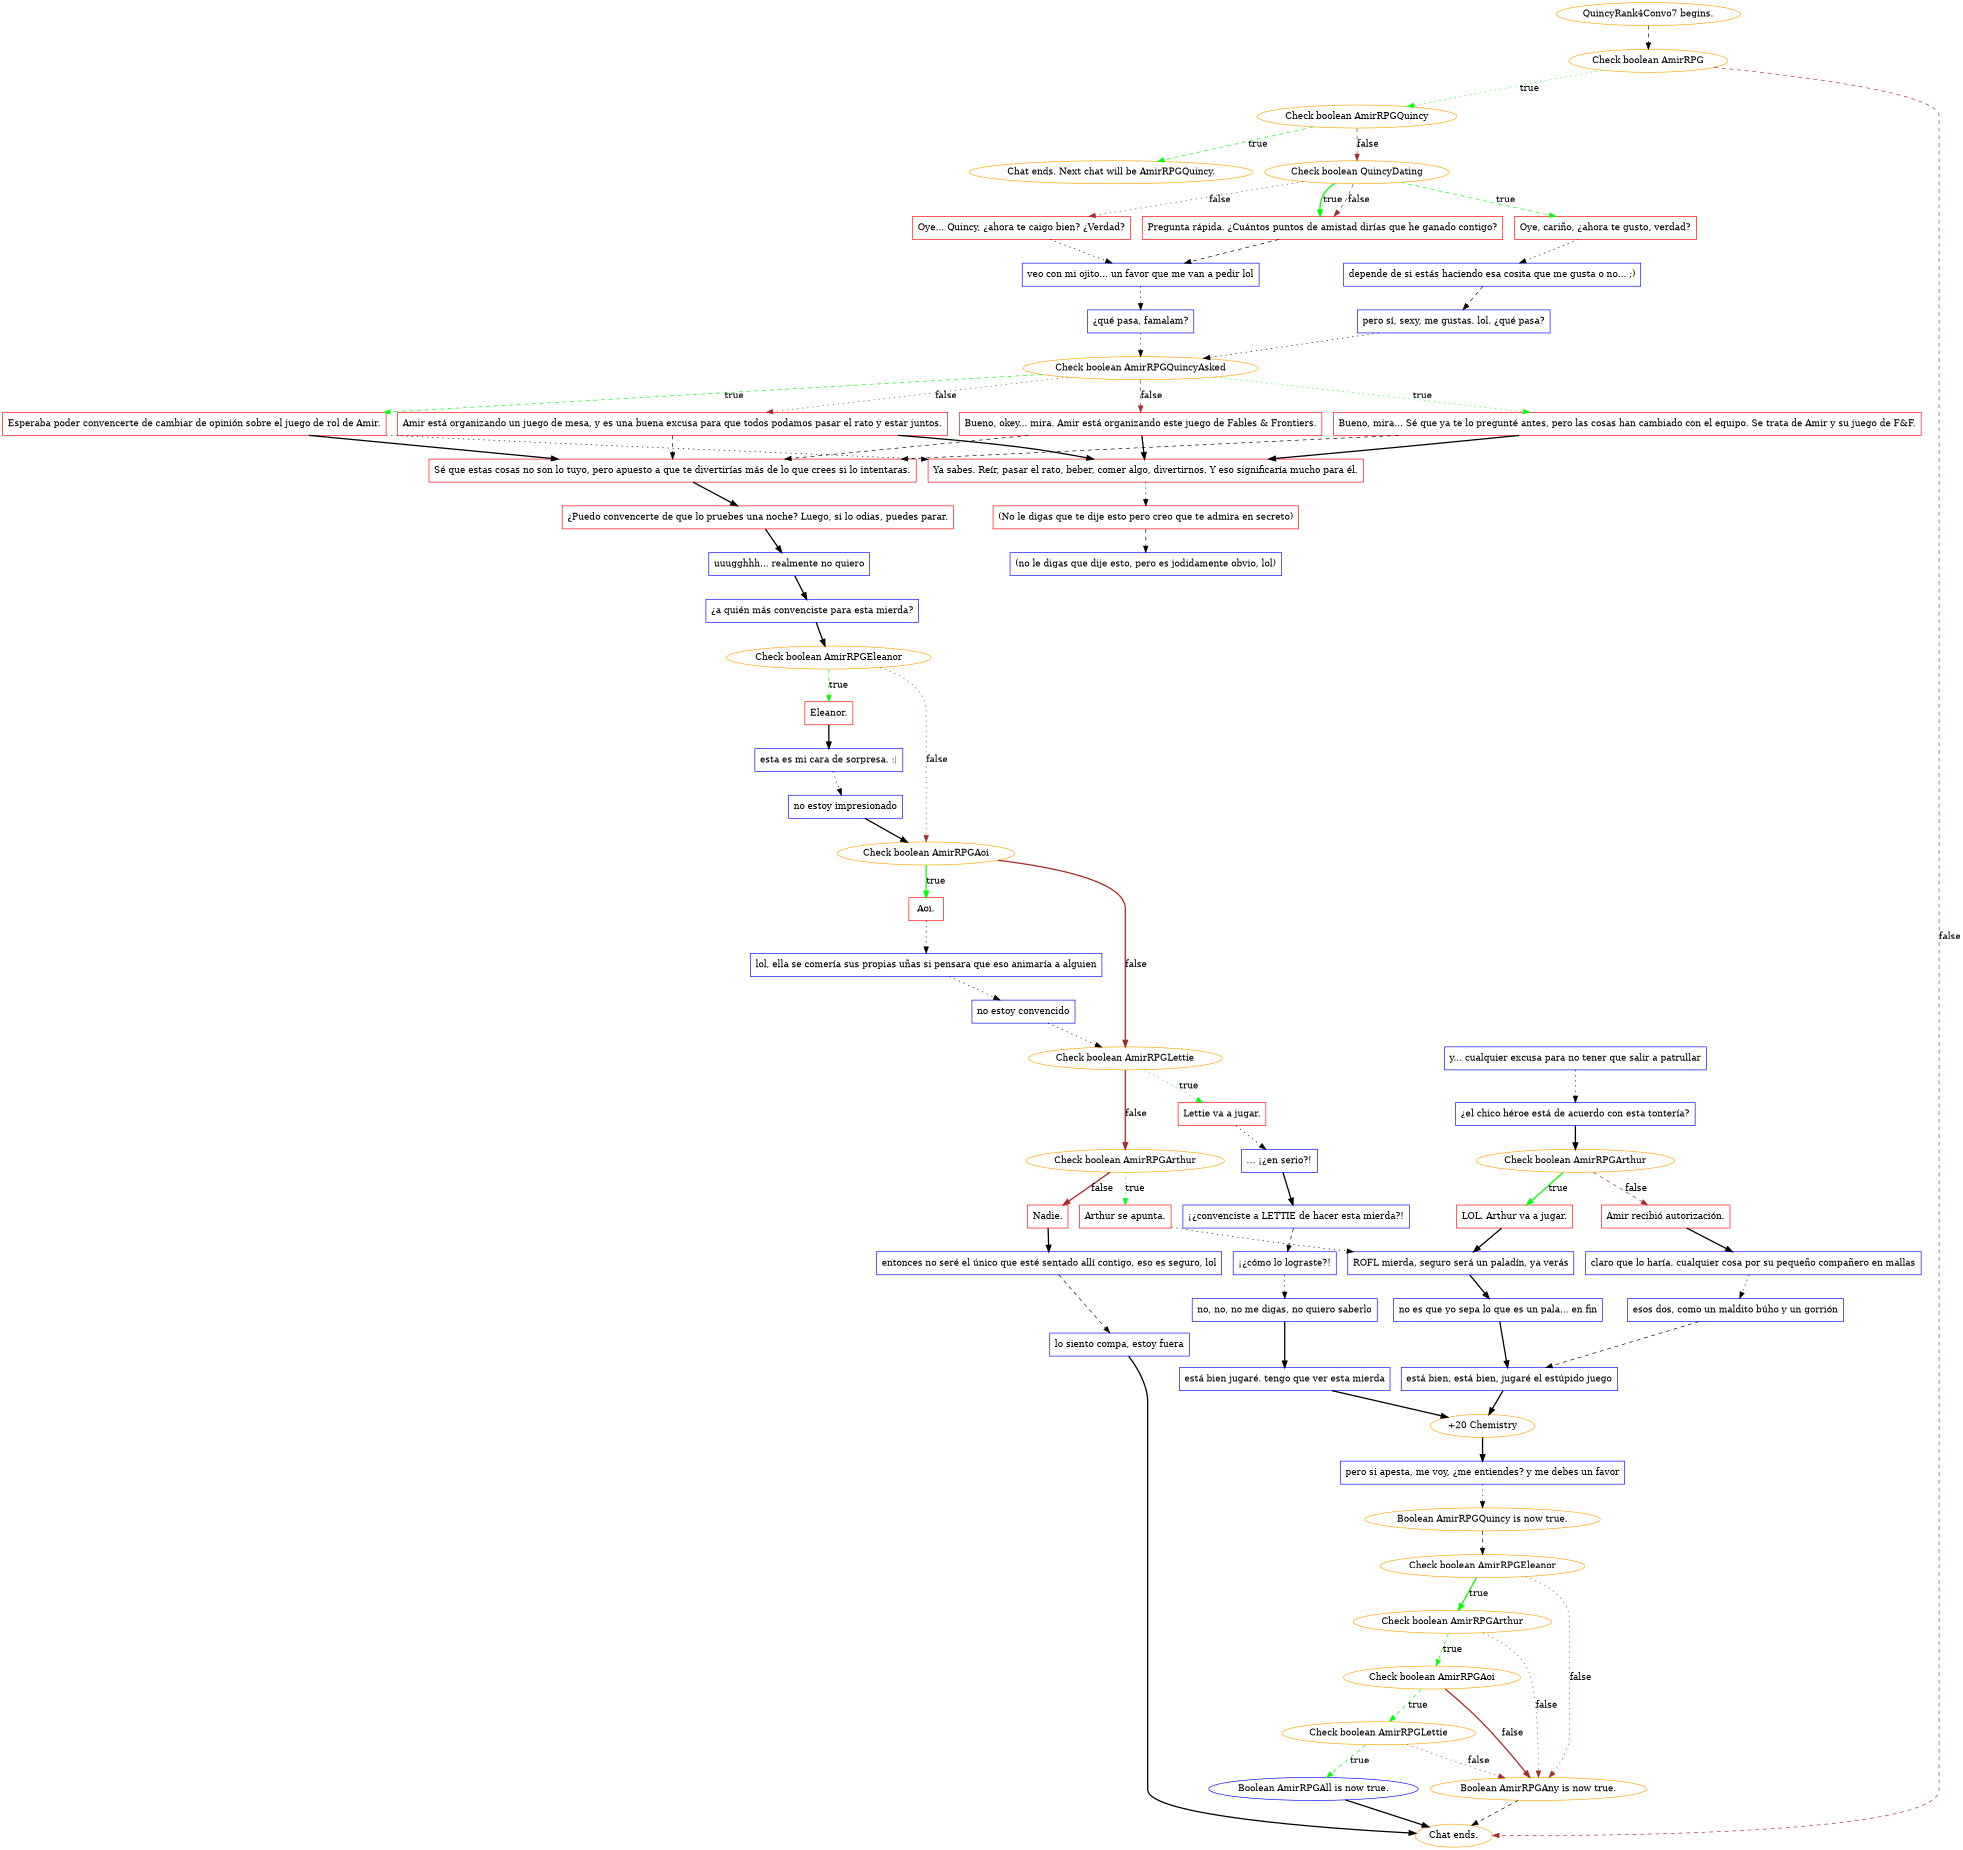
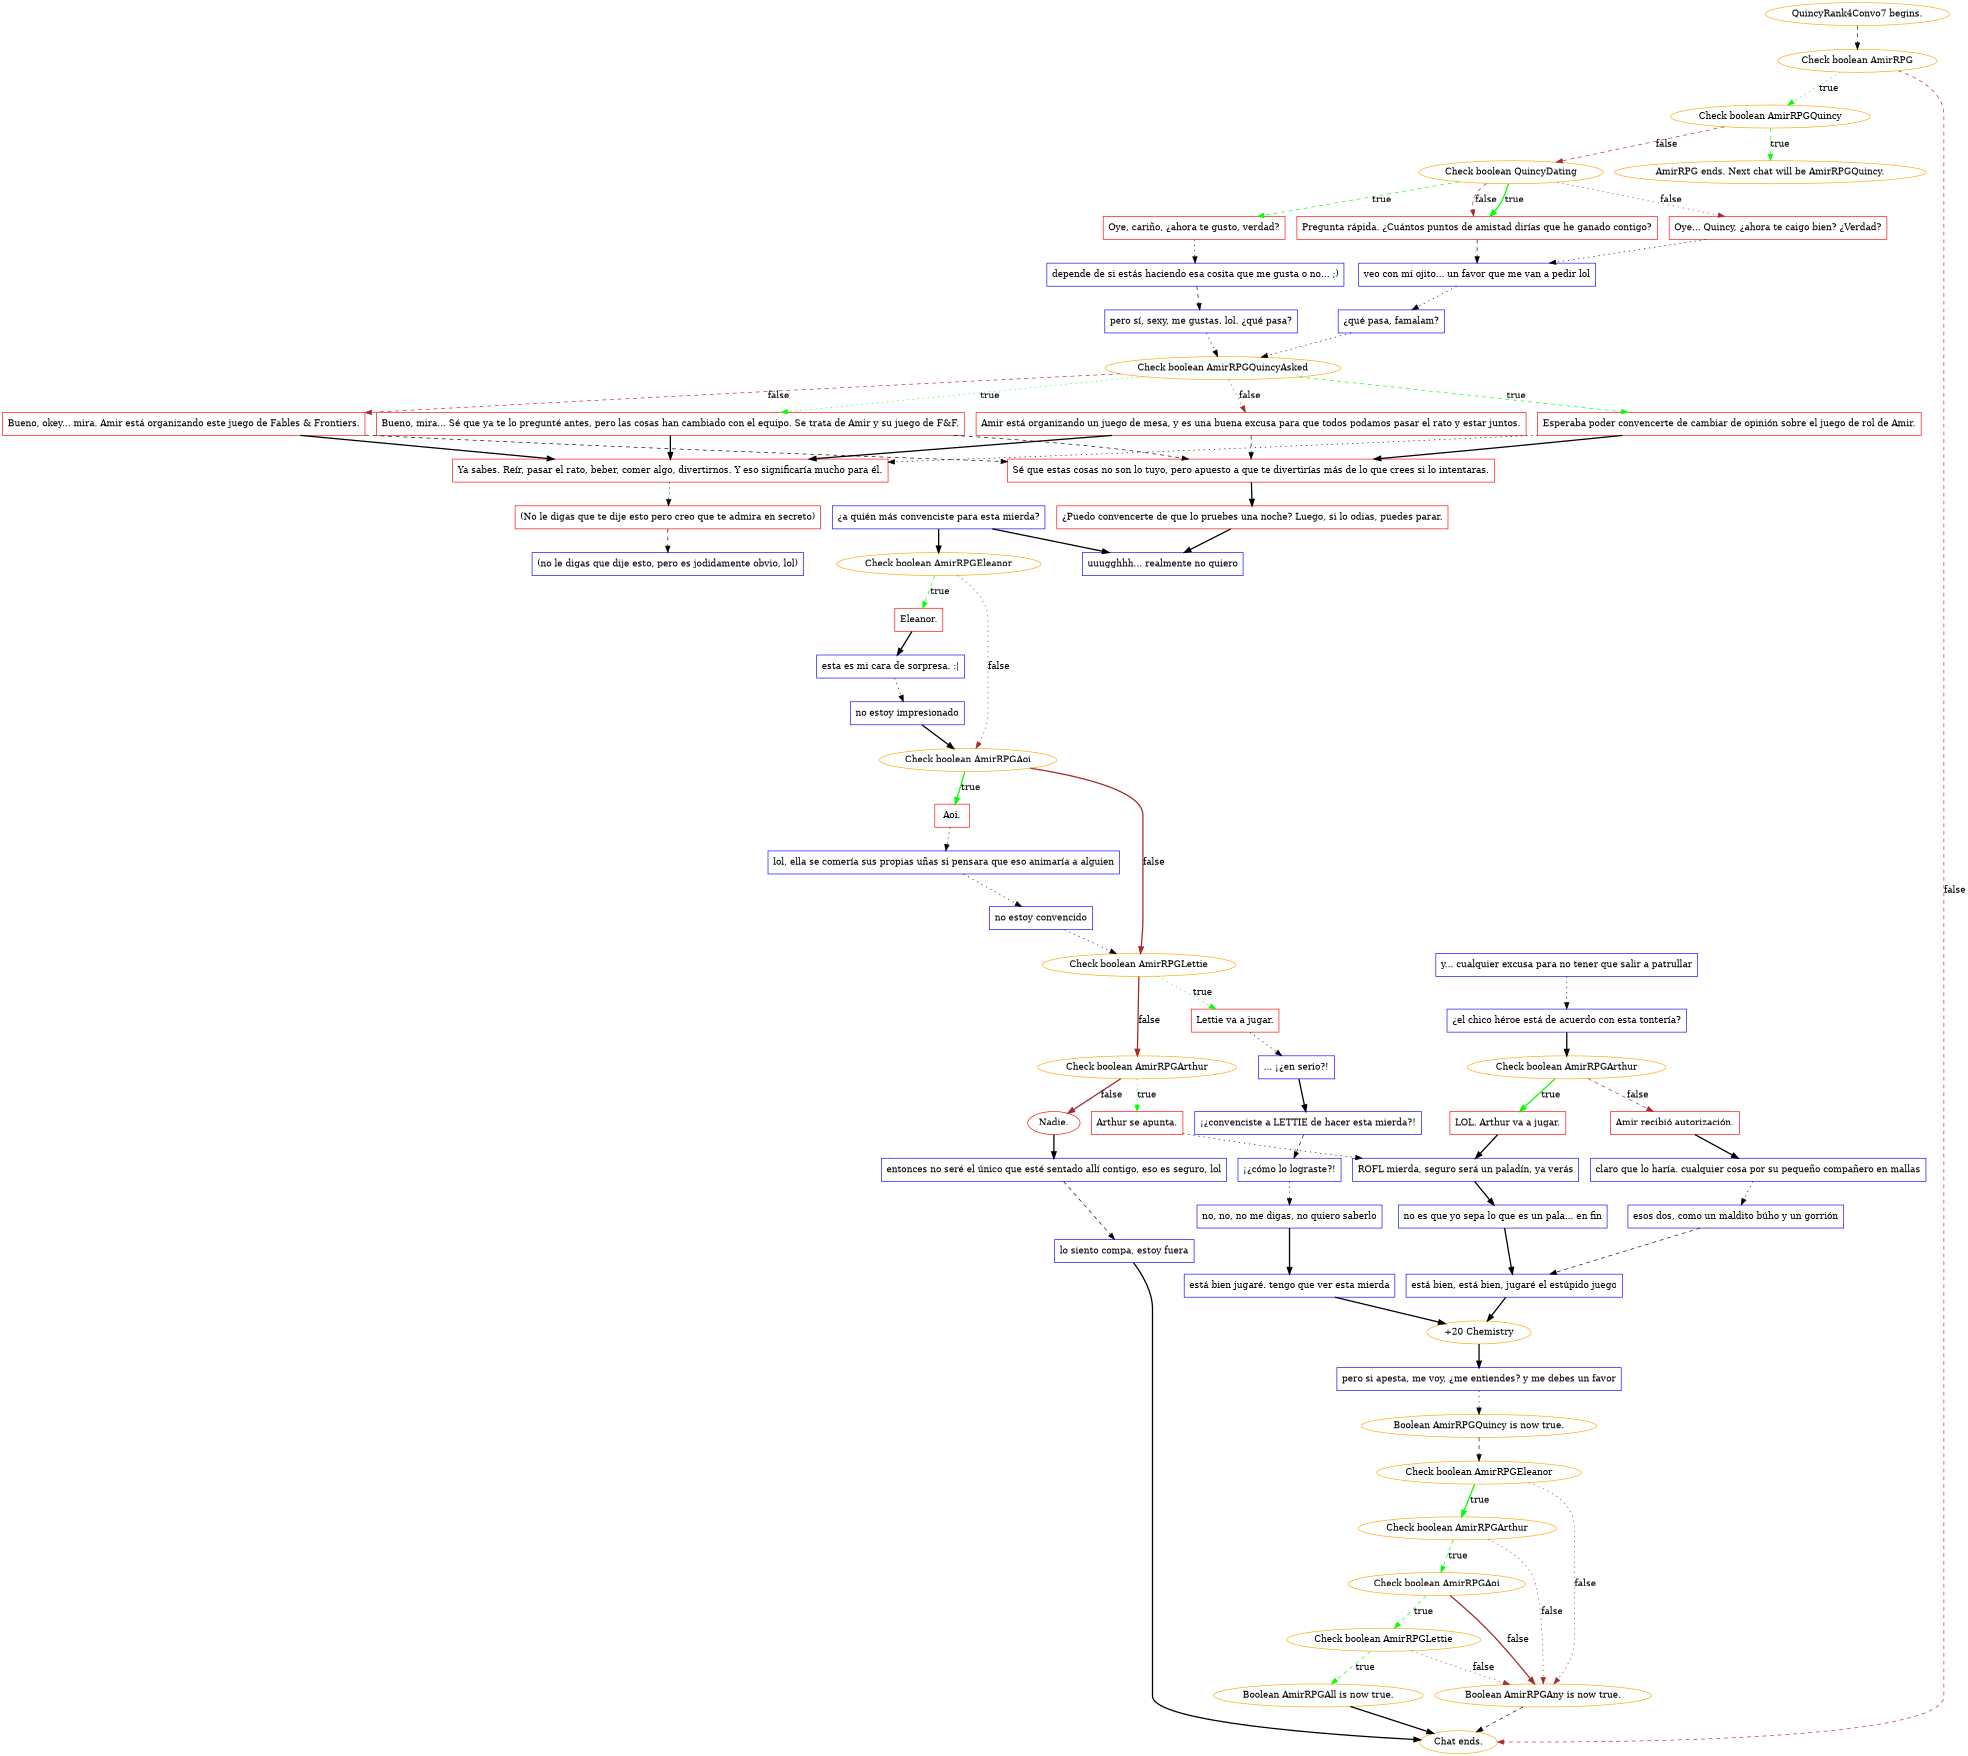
node "Chat ends. Next chat will be AmirRPGQuincy.": label "Chat ends. Next chat will be AmirRPGQuincy." -> "AmirRPG ends. Next chat will be AmirRPGQuincy."
edge "uuugghhh... realmente no quiero" -> "¿a quién más convenciste para esta mierda?": reversed
node "Nadie.": shape box -> ellipse
node "Boolean AmirRPGAll is now true.": color blue -> orange
